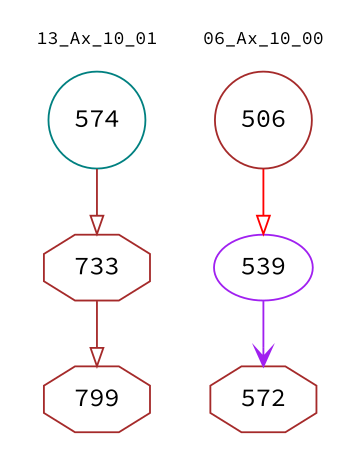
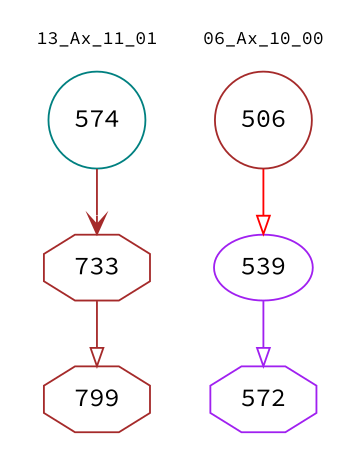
cluster "13_Ax_10_01": label "13_Ax_10_01" -> "13_Ax_11_01"
edge "574" -> "733": arrowhead onormal -> vee
edge "539" -> "572": arrowhead vee -> onormal
node "572": color brown -> purple
